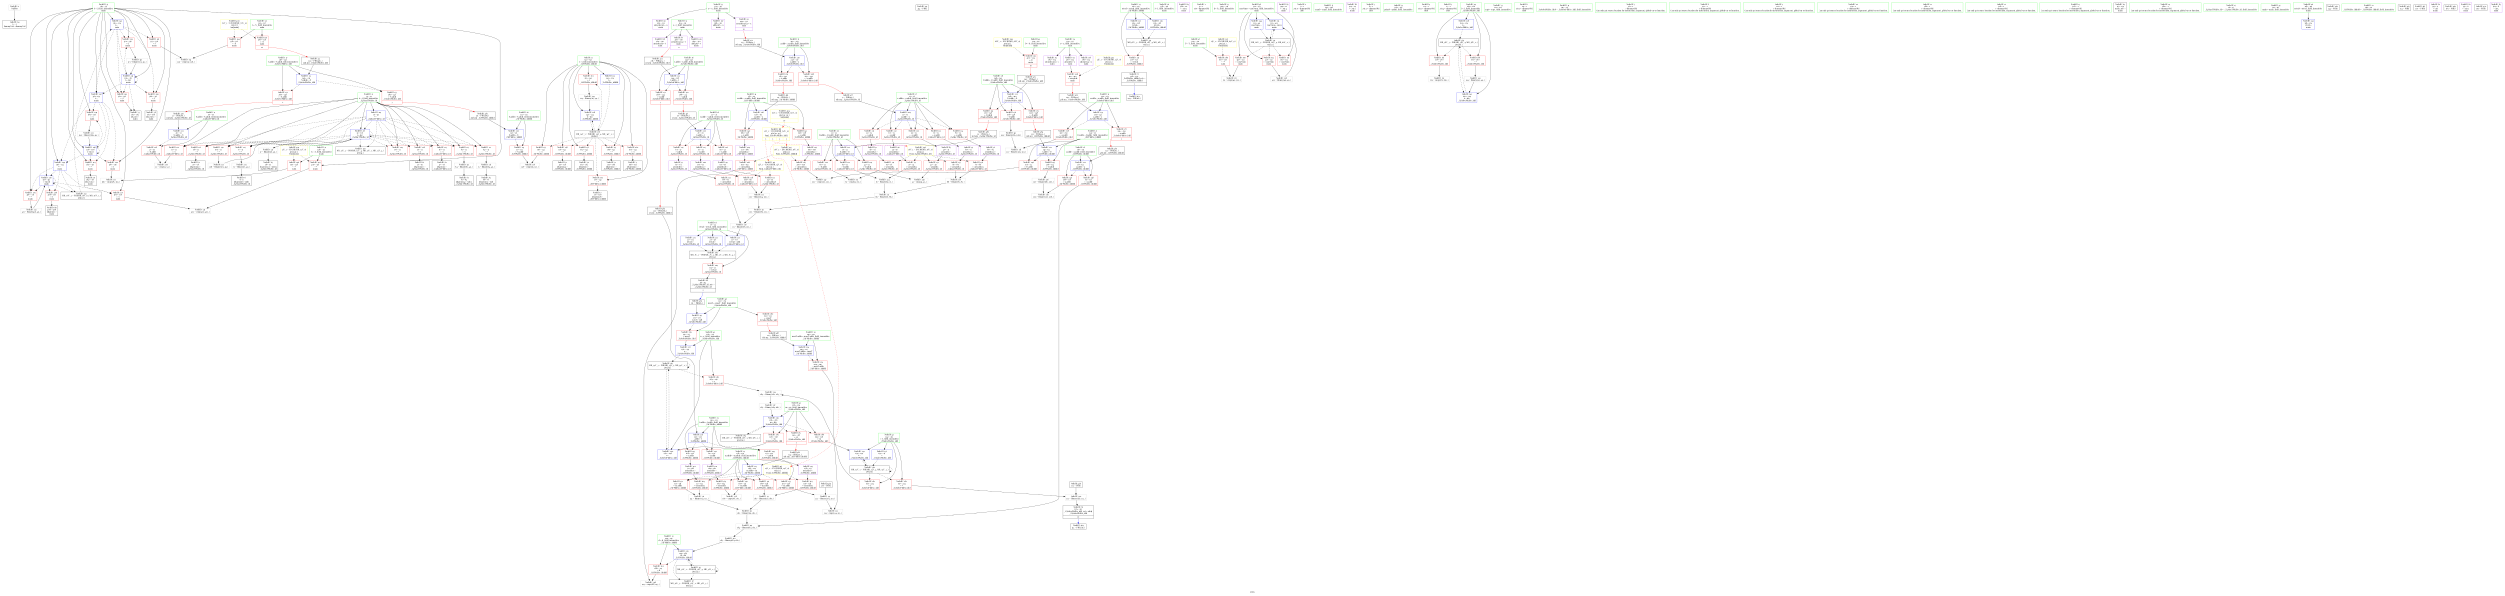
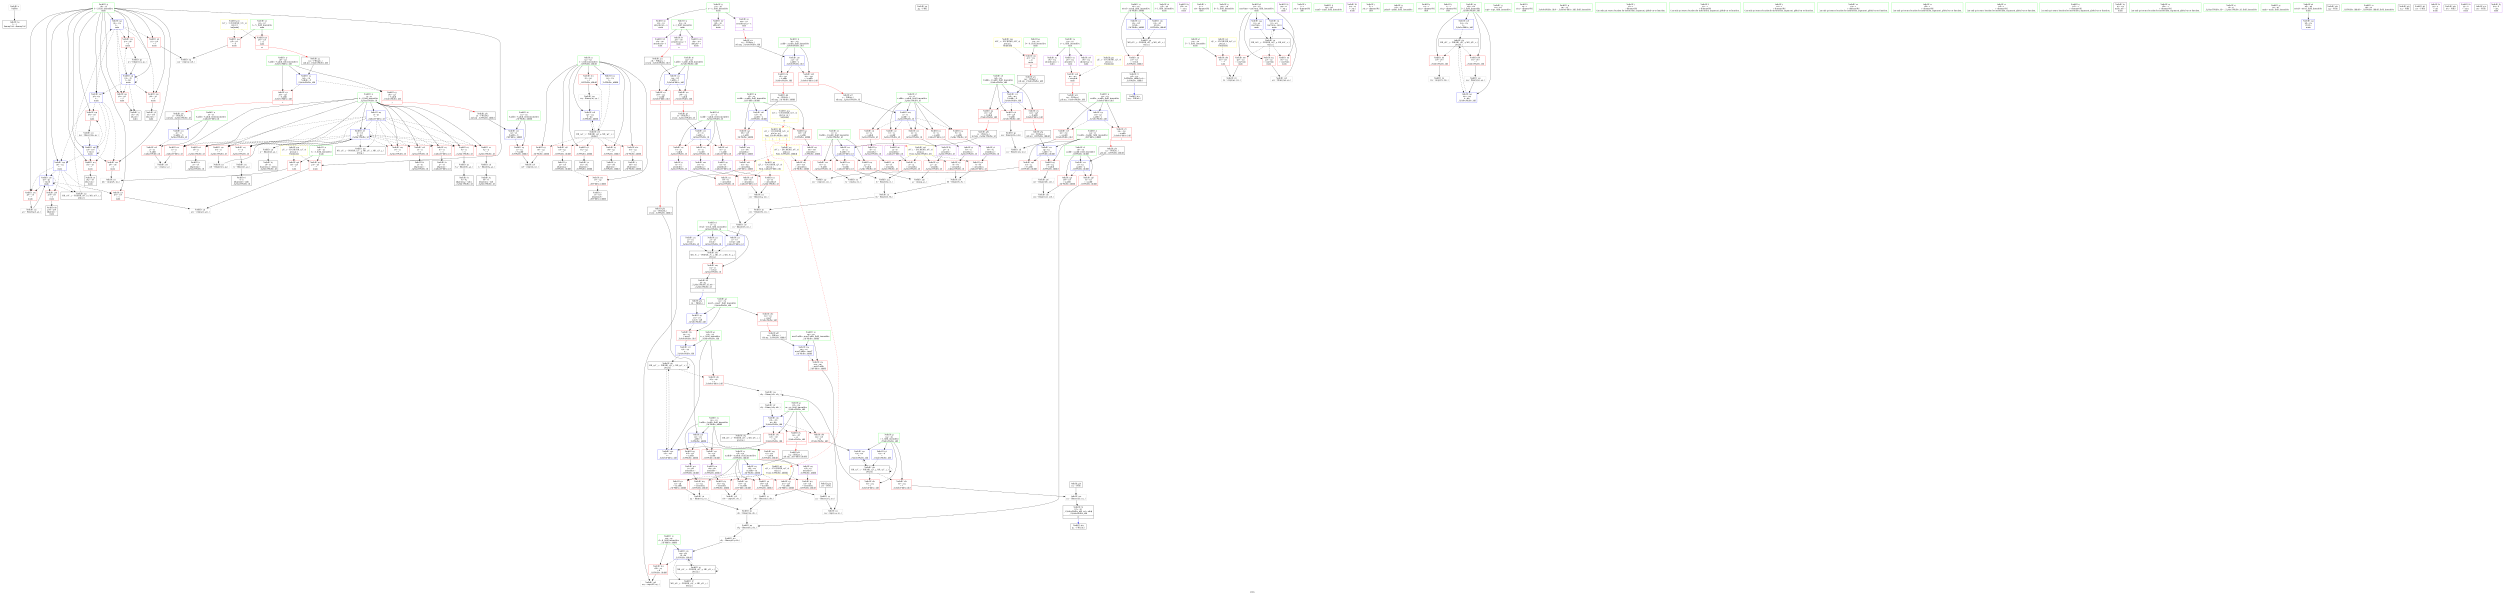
edge "NodeID: 376" -> "NodeID: 159": now "NodeID: 72" -> "NodeID: 159"
